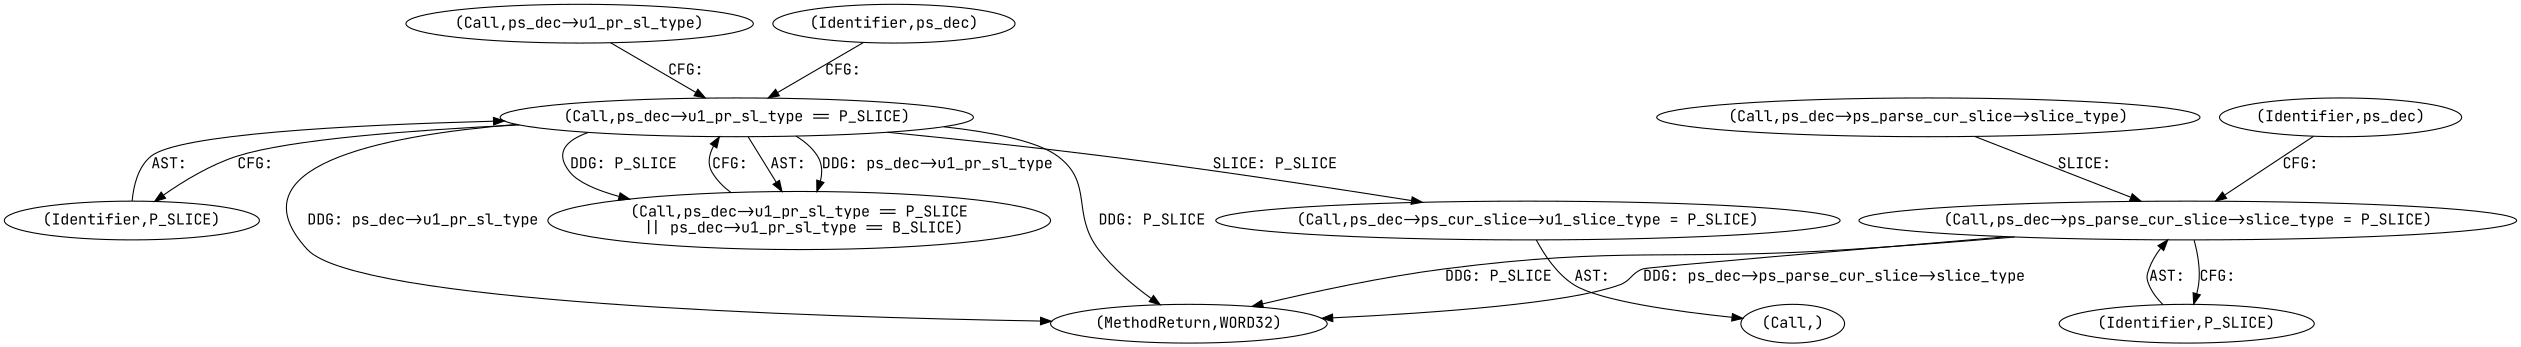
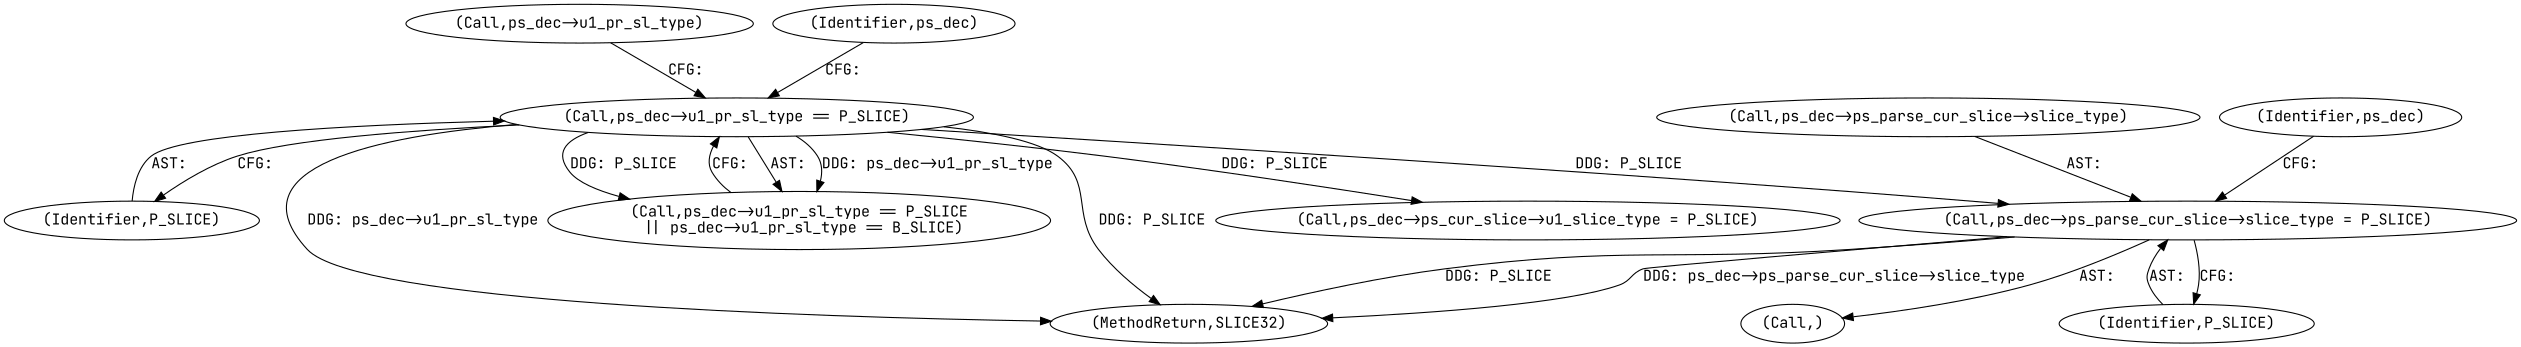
edge "(Call,ps_dec->u1_pr_sl_type == P_SLICE)" -> "(Call,ps_dec->ps_cur_slice->u1_slice_type = P_SLICE)": label "SLICE: P_SLICE" -> "DDG: P_SLICE"
edge "(Call,ps_dec->u1_pr_sl_type == P_SLICE)" -> "(Call,ps_dec->ps_parse_cur_slice->slice_type = P_SLICE)": added, label "DDG: P_SLICE"
edge "(Call,ps_dec->ps_parse_cur_slice->slice_type)" -> "(Call,ps_dec->ps_parse_cur_slice->slice_type = P_SLICE)": label "SLICE: " -> "AST: "
edge "(Call,ps_dec->ps_cur_slice->u1_slice_type = P_SLICE)" -> "(Call,)": now "(Call,ps_dec->ps_parse_cur_slice->slice_type = P_SLICE)" -> "(Call,)"
node "(MethodReturn,WORD32)": label "(MethodReturn,WORD32)" -> "(MethodReturn,SLICE32)"
